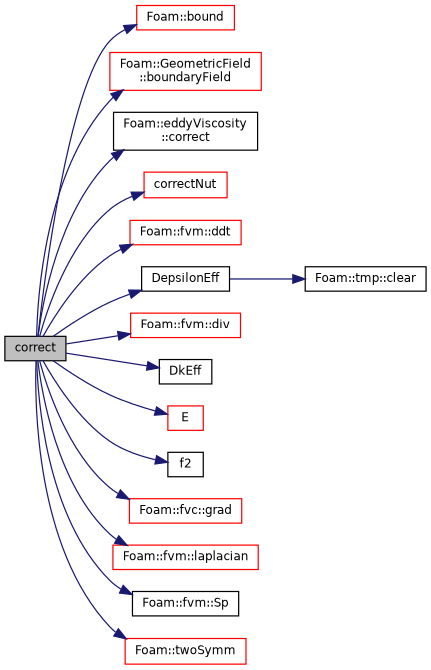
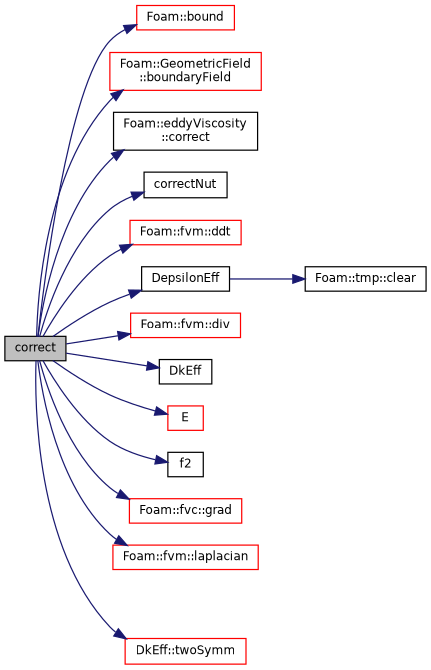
node "correctNut": color red -> black
node "Foam::fvm::Sp": removed
node "Foam::twoSymm": label "Foam::twoSymm" -> "DkEff::twoSymm"
